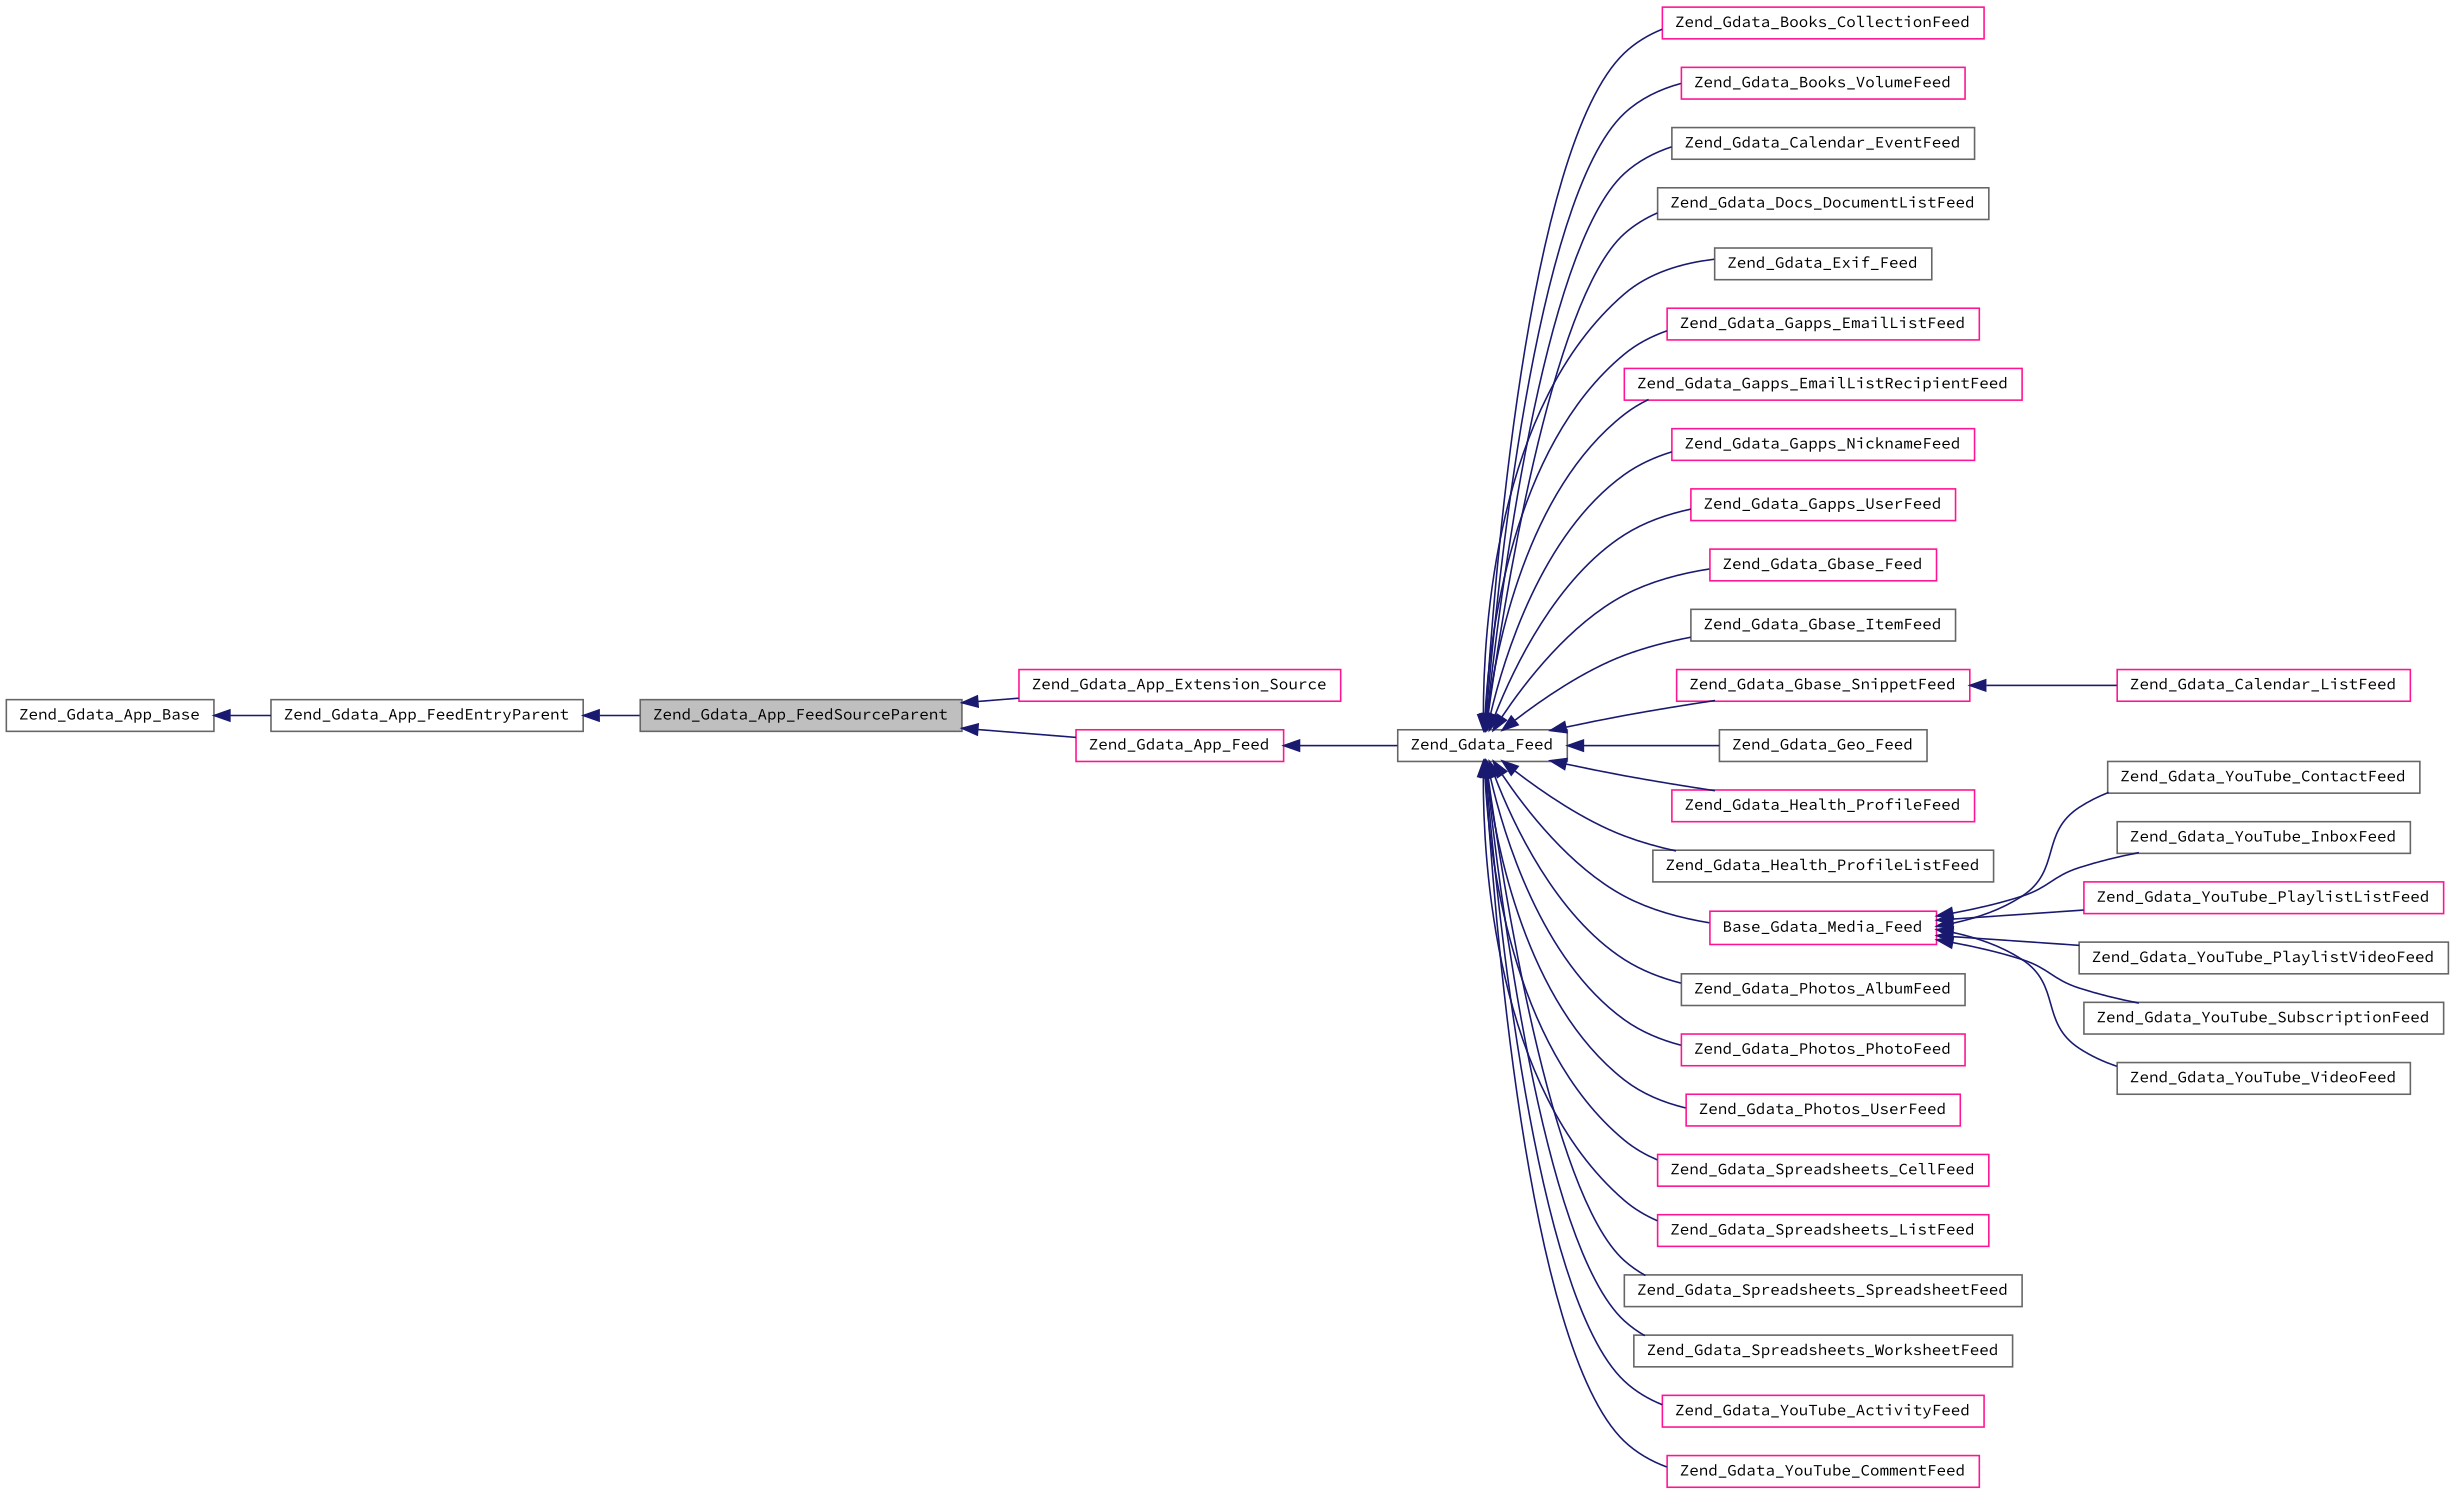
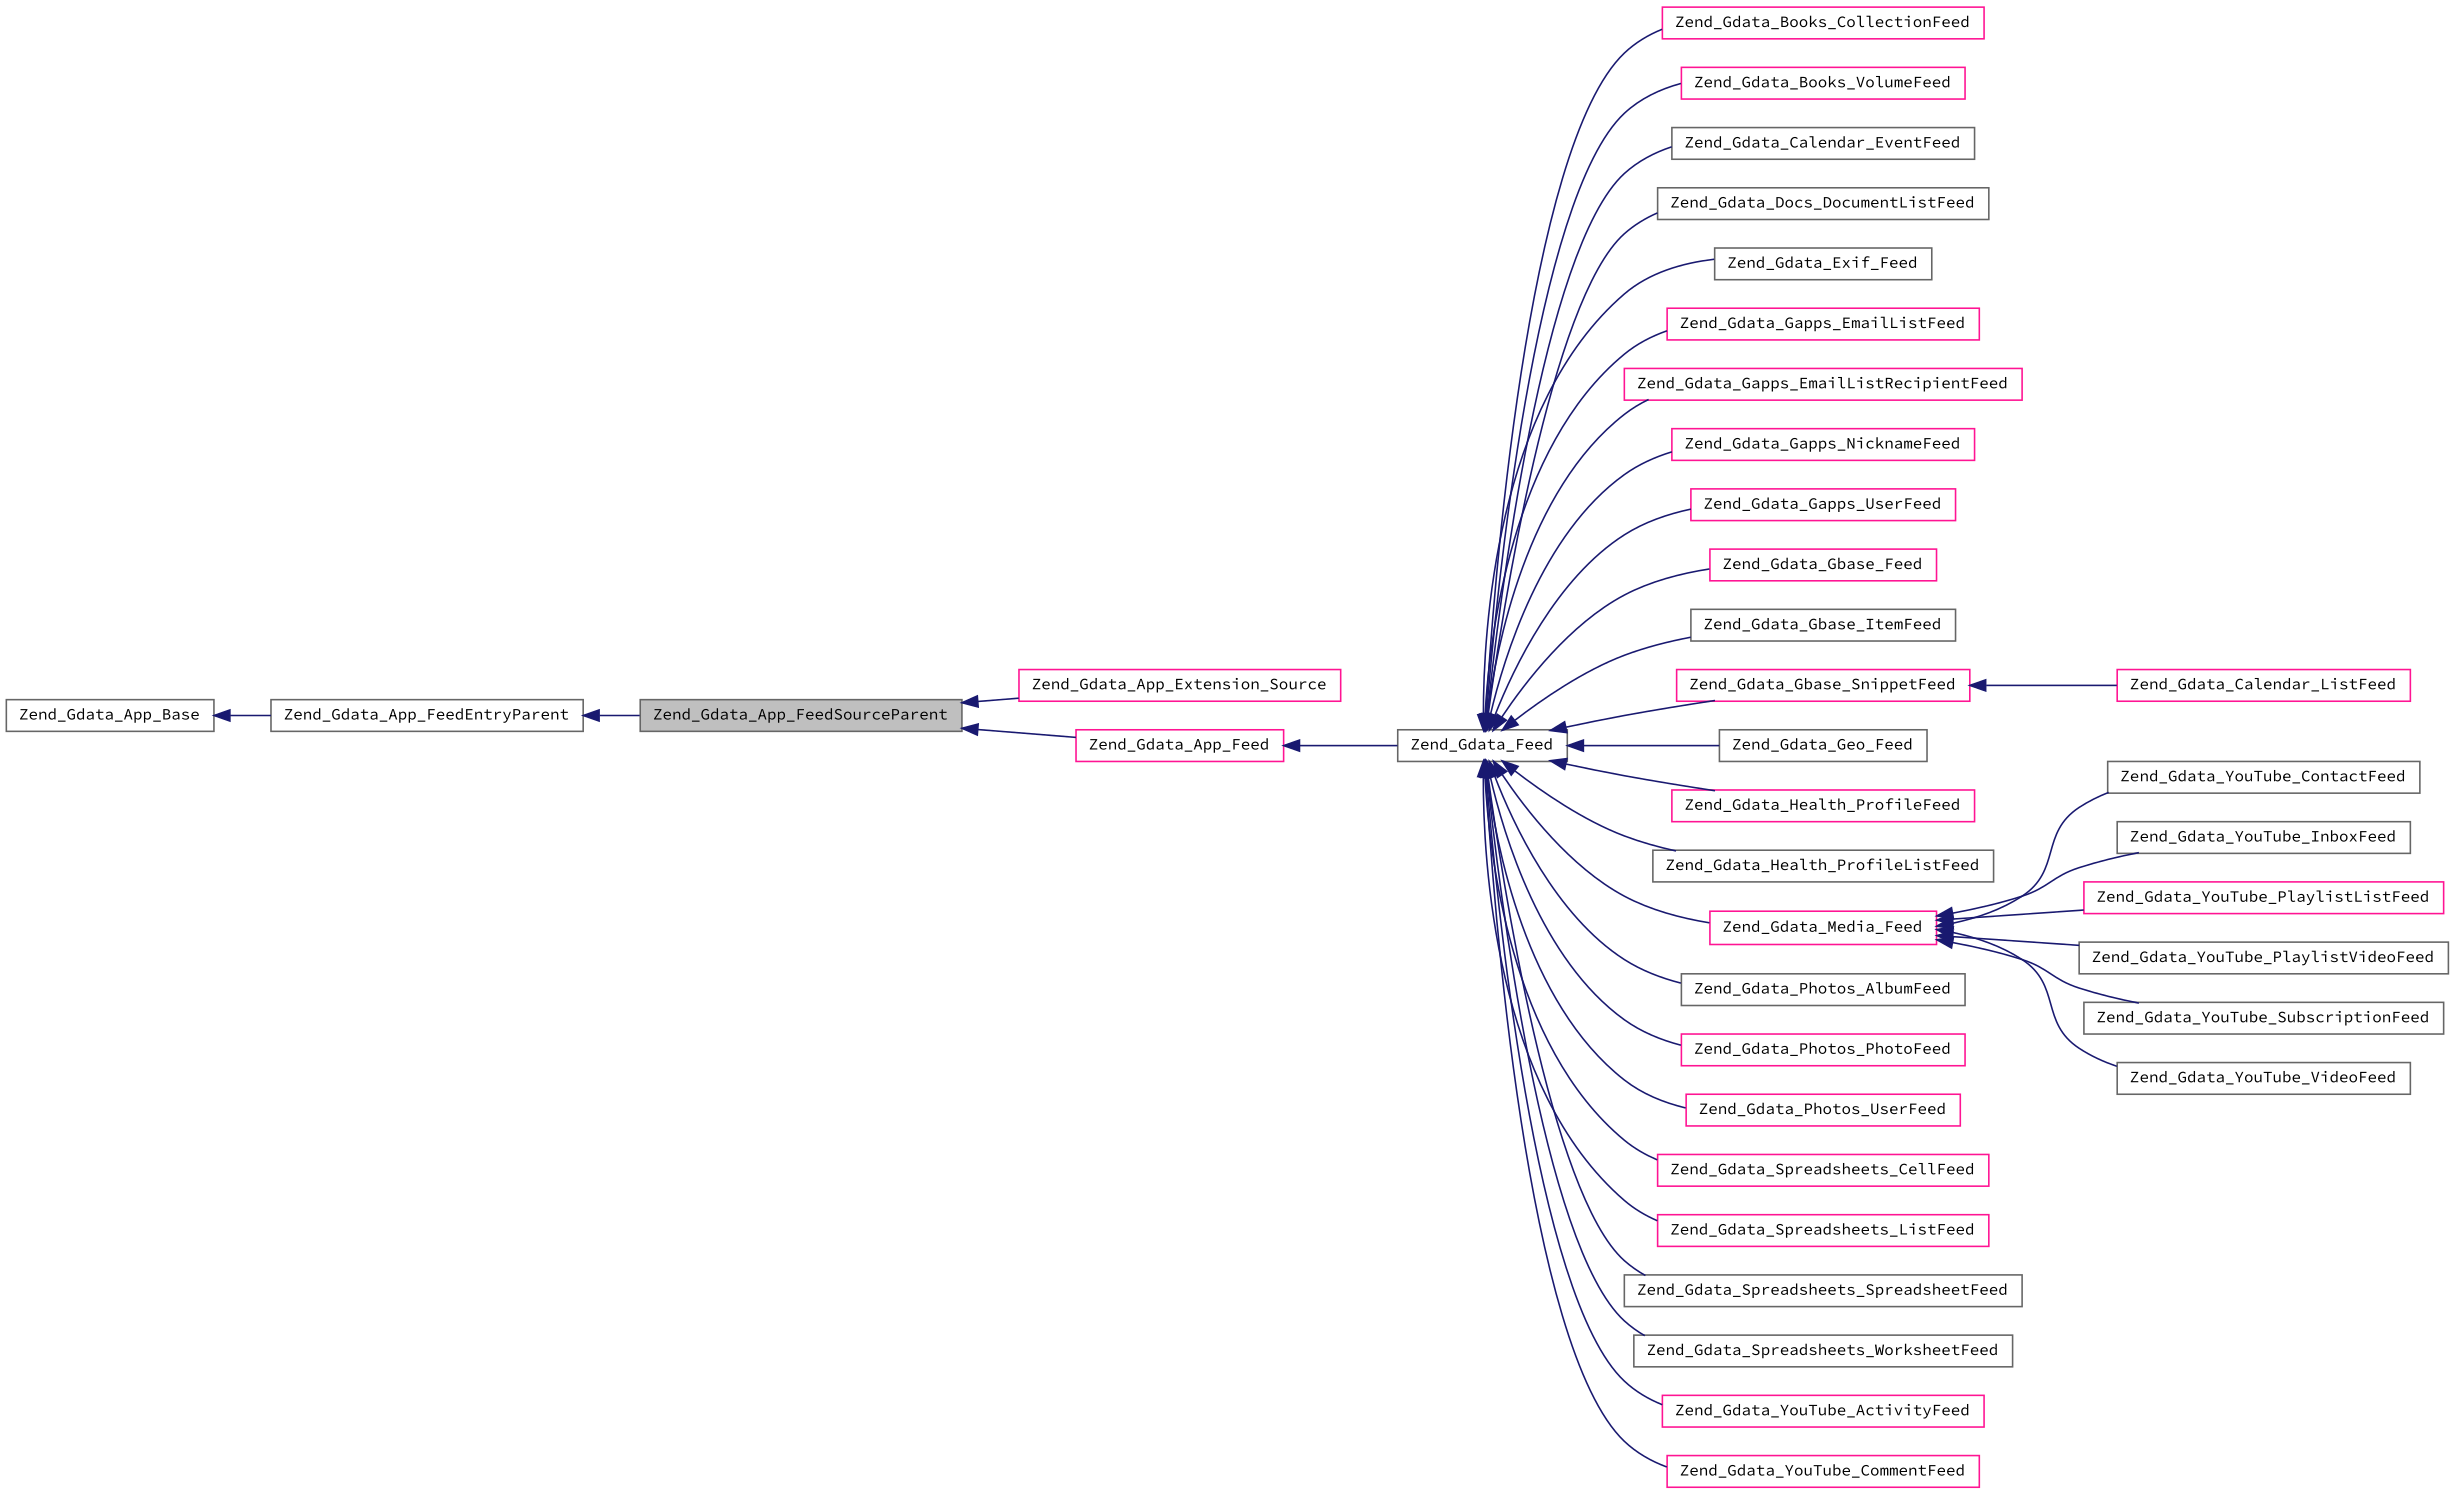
node "Base_Gdata_Media_Feed": label "Base_Gdata_Media_Feed" -> "Zend_Gdata_Media_Feed"
